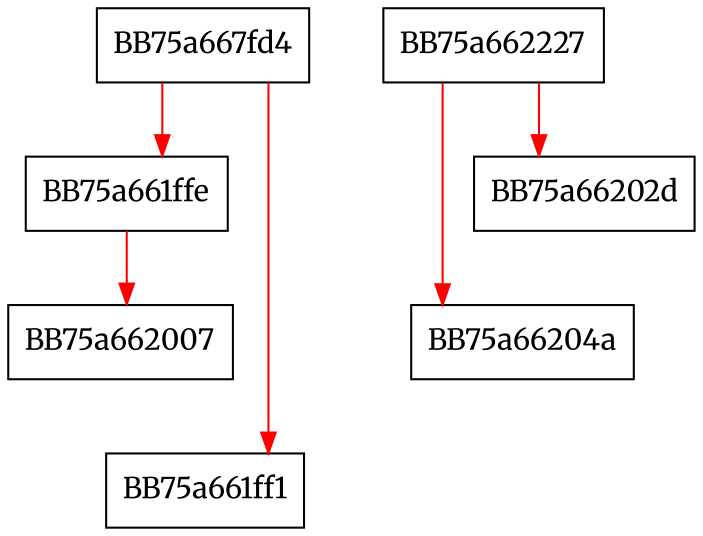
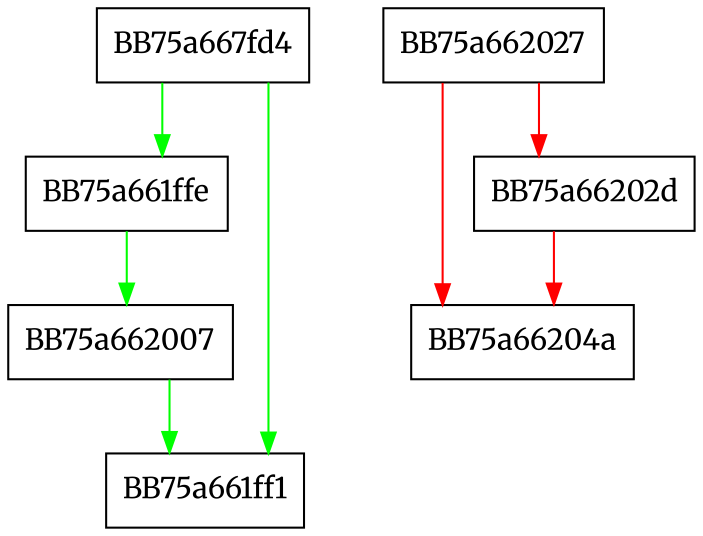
node "BB75a662227": label "BB75a662227" -> "BB75a662027"
edge "BB75a667fd4" -> "BB75a661ffe": color red -> green
edge "BB75a661ffe" -> "BB75a662007": color red -> green
edge "BB75a66202d" -> "BB75a66204a": added
edge "BB75a667fd4" -> "BB75a661ff1": color red -> green
edge "BB75a662007" -> "BB75a661ff1": added
